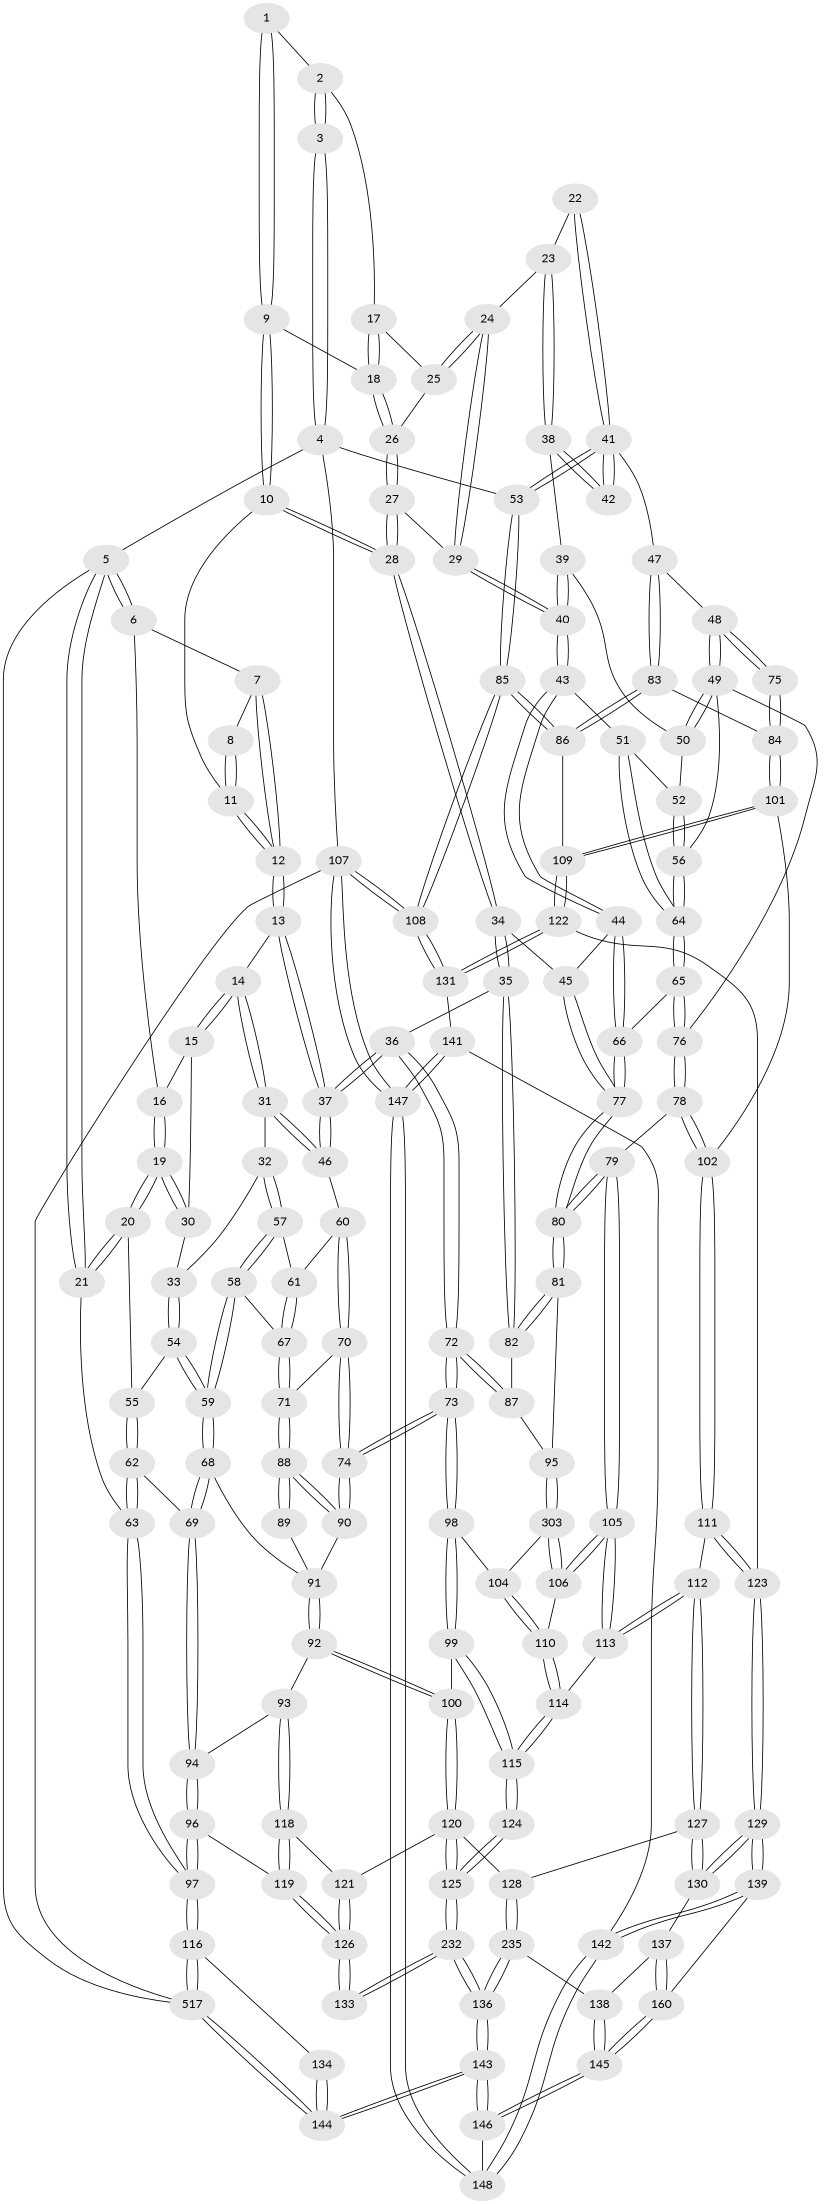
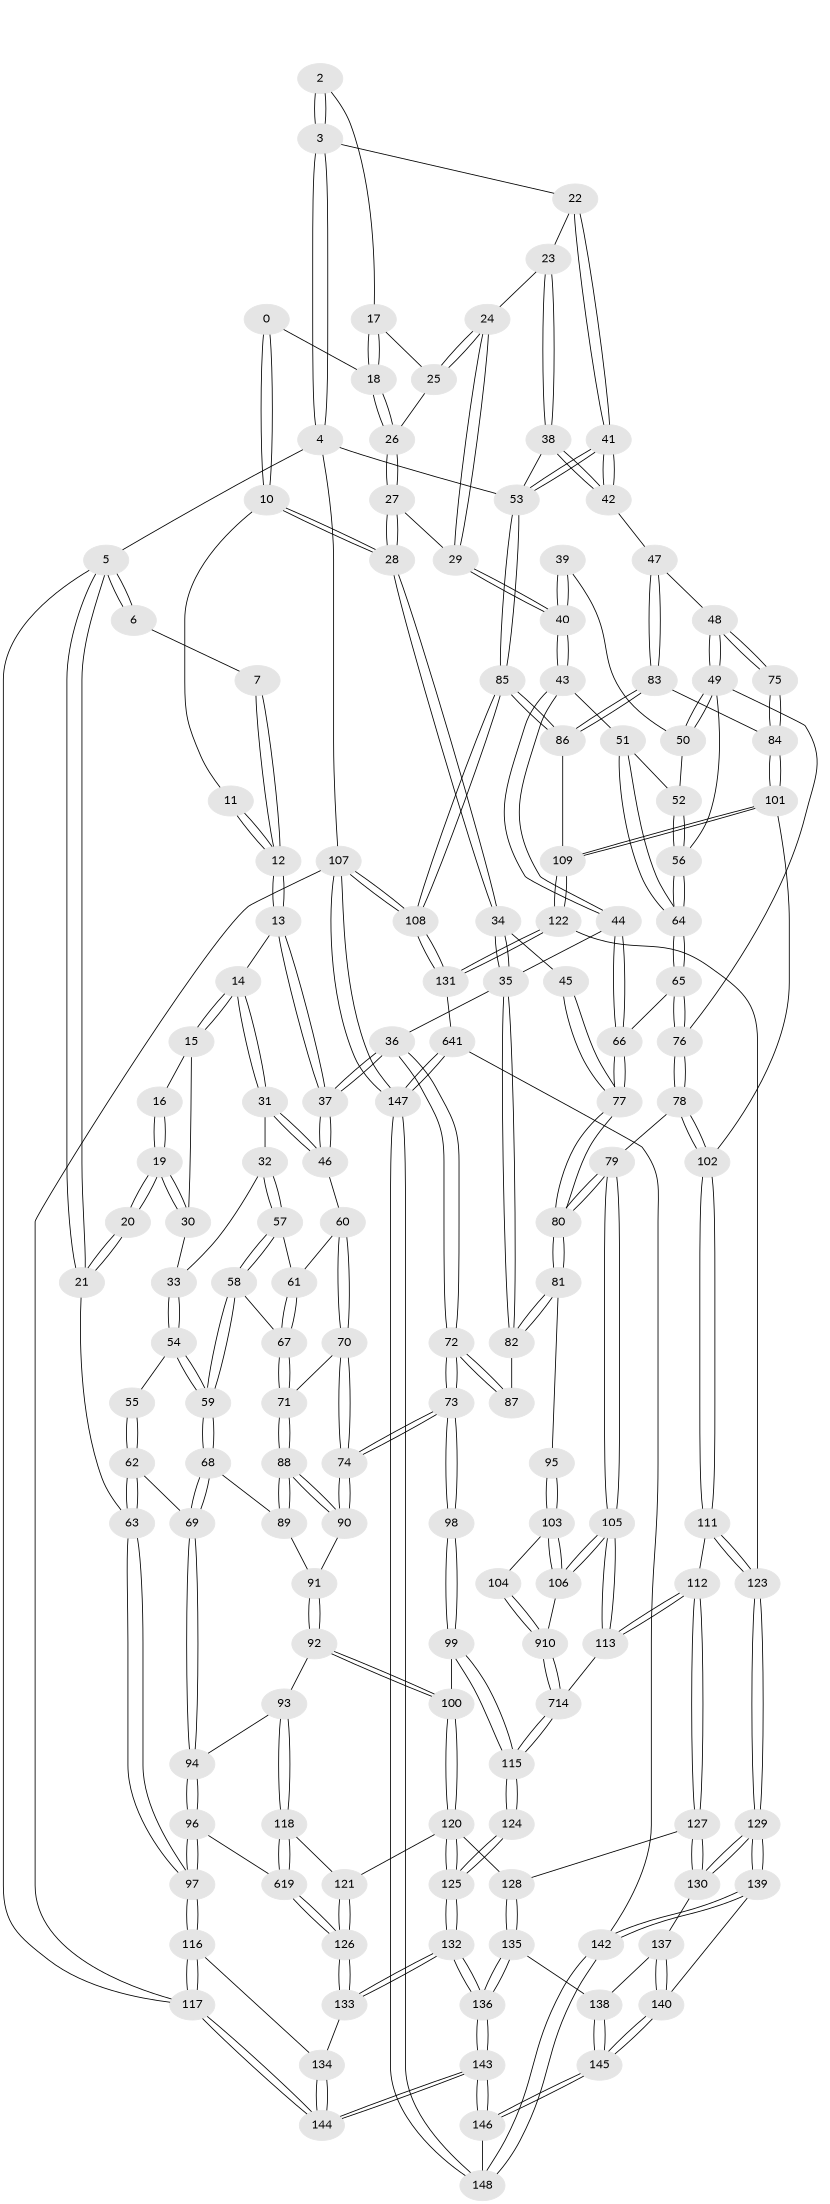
node "1": removed
edge "3" -- "22": added
node "9": label "9" -> "0"
edge "41" -- "47": now "42" -- "47"
edge "38" -- "39": now "38" -- "53"
node "8": removed
edge "6" -- "16": removed
edge "44" -- "45": now "44" -- "35"
node "141": label "141" -> "641"
edge "20" -- "55": removed
edge "87" -- "95": removed
node "303": label "303" -> "103"
edge "68" -- "91": now "68" -- "89"
edge "98" -- "104": removed
node "110": label "110" -> "910"
node "114": label "114" -> "714"
node "119": label "119" -> "619"
node "232": label "232" -> "132"
node "235": label "235" -> "135"
node "517": label "517" -> "117"
node "160": label "160" -> "140"
edge "133" -- "134": added
